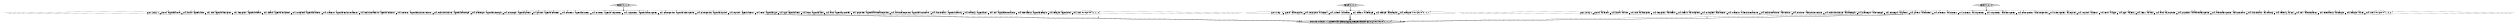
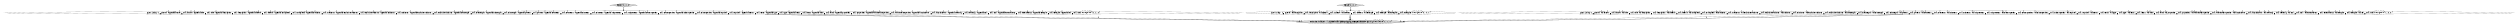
node "keySet['1', '0', '0']": removed
